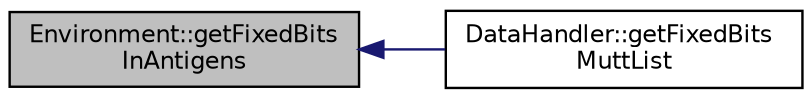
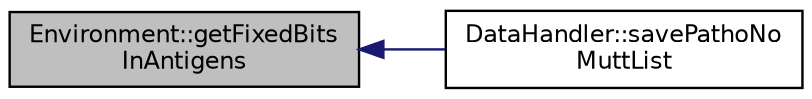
node "DataHandler::getFixedBits MuttList": label "DataHandler::getFixedBits MuttList" -> "DataHandler::savePathoNo MuttList"
